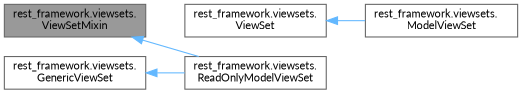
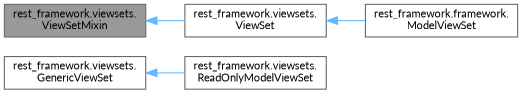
node "rest_framework.viewsets. ModelViewSet": label "rest_framework.viewsets. ModelViewSet" -> "rest_framework.framework. ModelViewSet"
edge "rest_framework.viewsets. ReadOnlyModelViewSet" -> "rest_framework.viewsets. ViewSetMixin": now "rest_framework.viewsets. ViewSet" -> "rest_framework.viewsets. ViewSetMixin"
